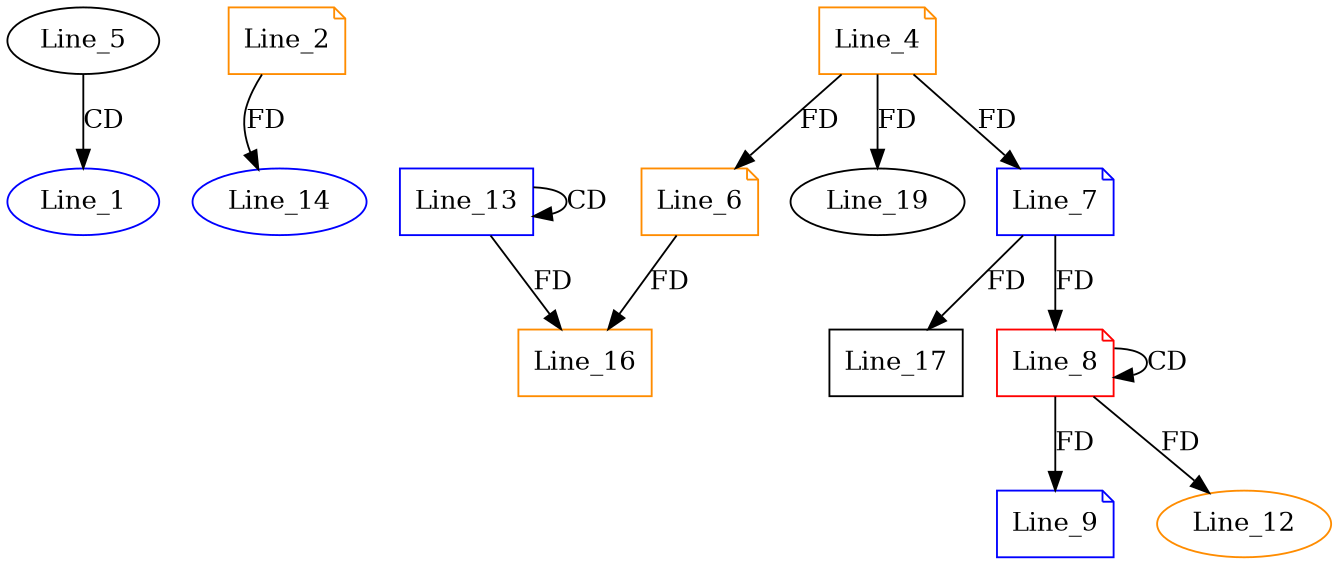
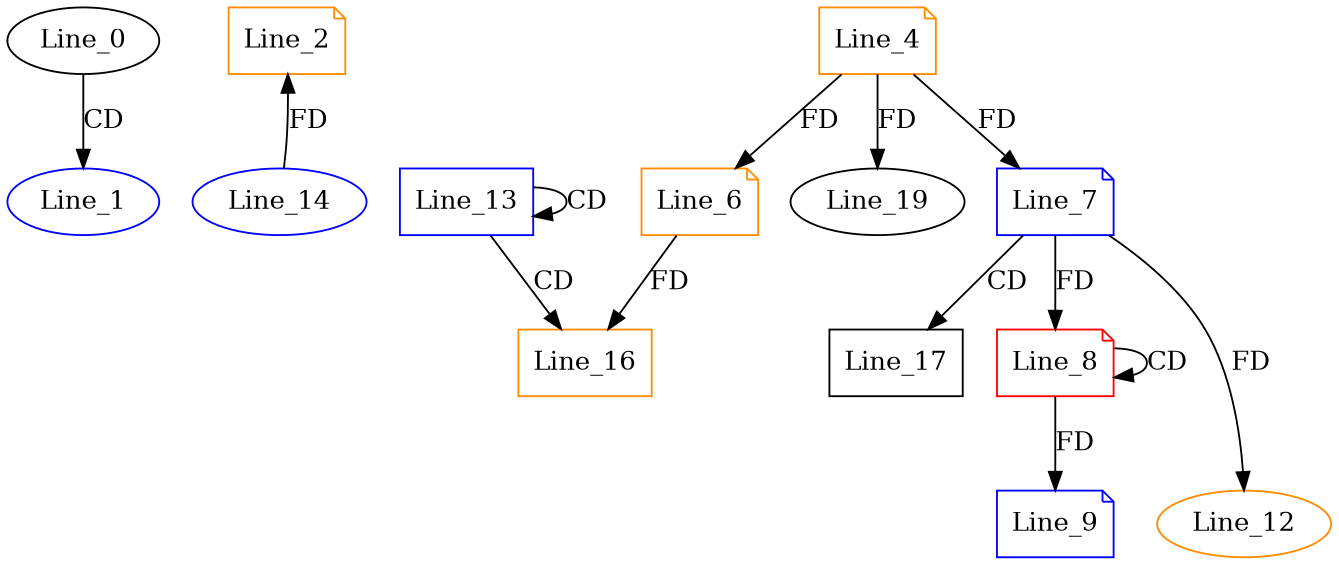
node "Line_5": label "Line_5" -> "Line_0"
edge "Line_2" -> "Line_14": reversed
edge "Line_13" -> "Line_16": label "FD" -> "CD"
edge "Line_7" -> "Line_17": label "FD" -> "CD"
edge "Line_8" -> "Line_12": now "Line_7" -> "Line_12"
